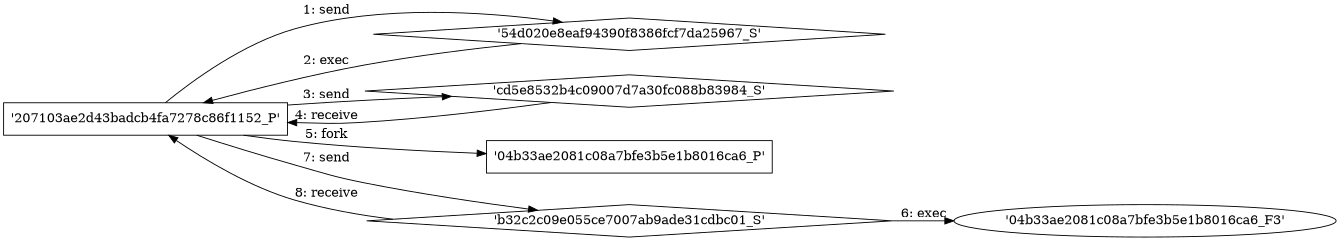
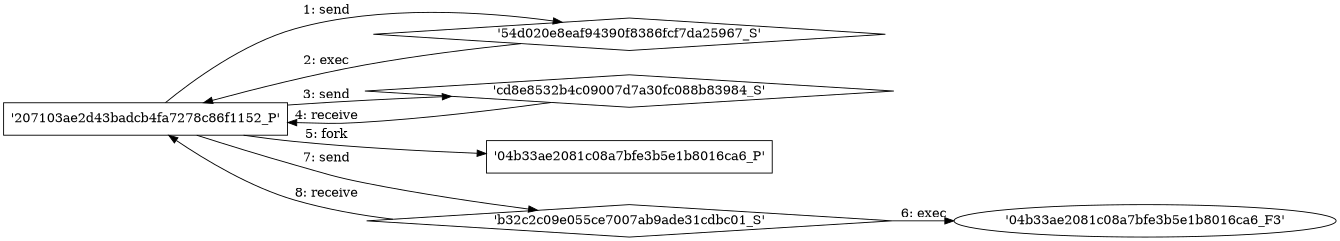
node "'cd5e8532b4c09007d7a30fc088b83984_S'": label "'cd5e8532b4c09007d7a30fc088b83984_S'" -> "'cd8e8532b4c09007d7a30fc088b83984_S'"
